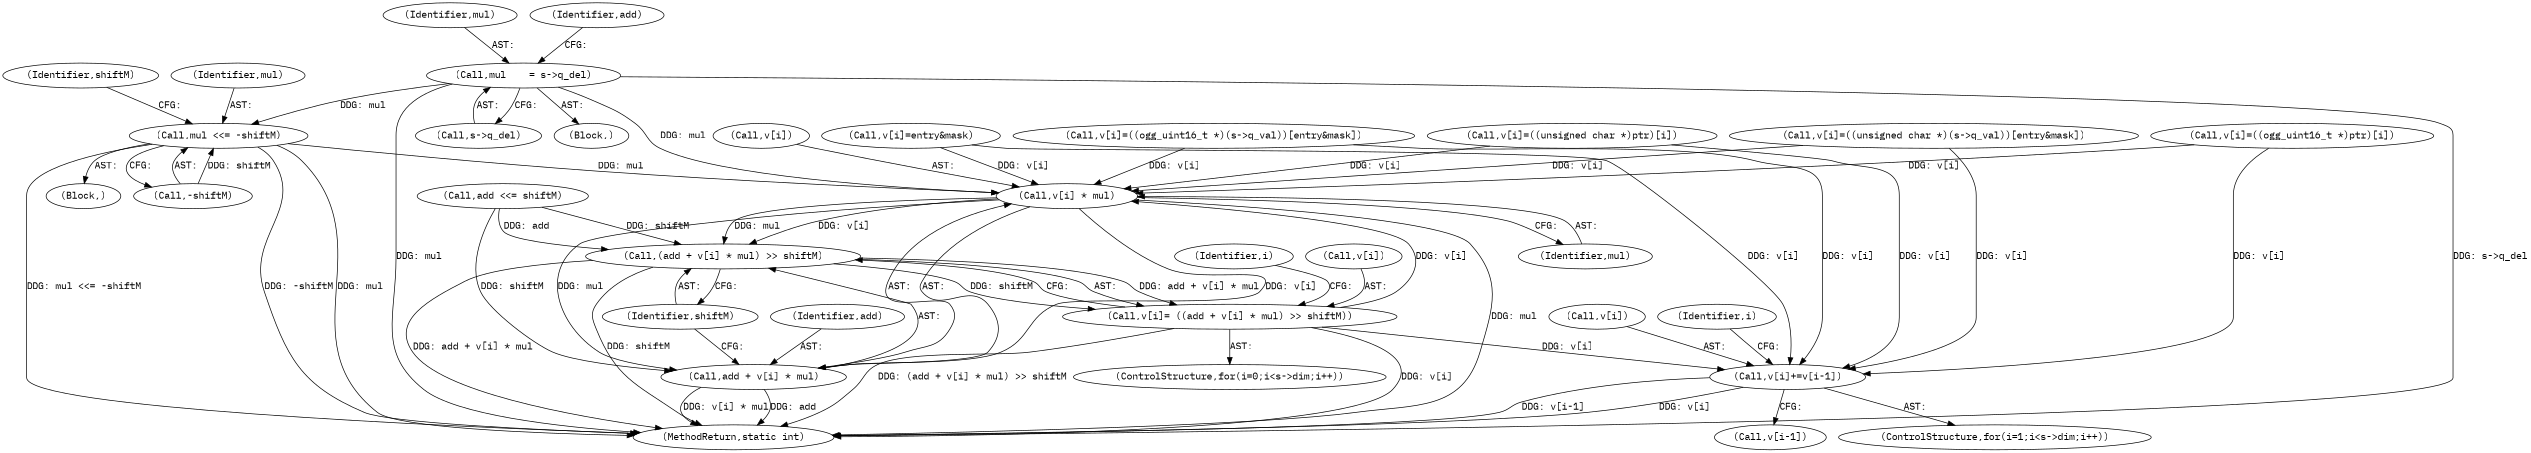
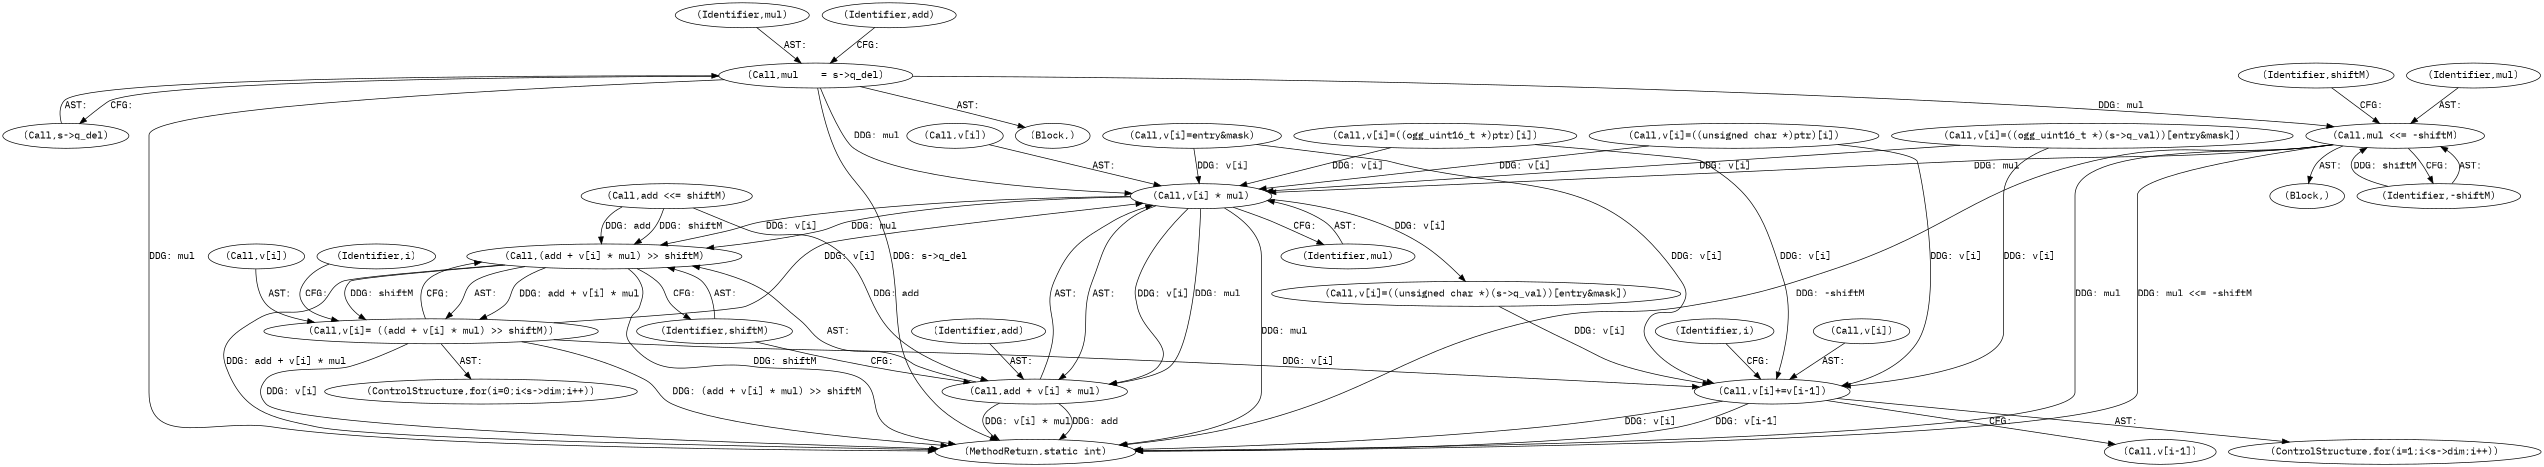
edge "(Call,v[i]=((unsigned char *)(s->q_val))[entry&mask])" -> "(Call,v[i] * mul)": reversed
node "(Call,-shiftM)": label "(Call,-shiftM)" -> "(Identifier,-shiftM)"
edge "(Call,add <<= shiftM)" -> "(Call,add + v[i] * mul)": label "DDG: shiftM" -> "DDG: add"
